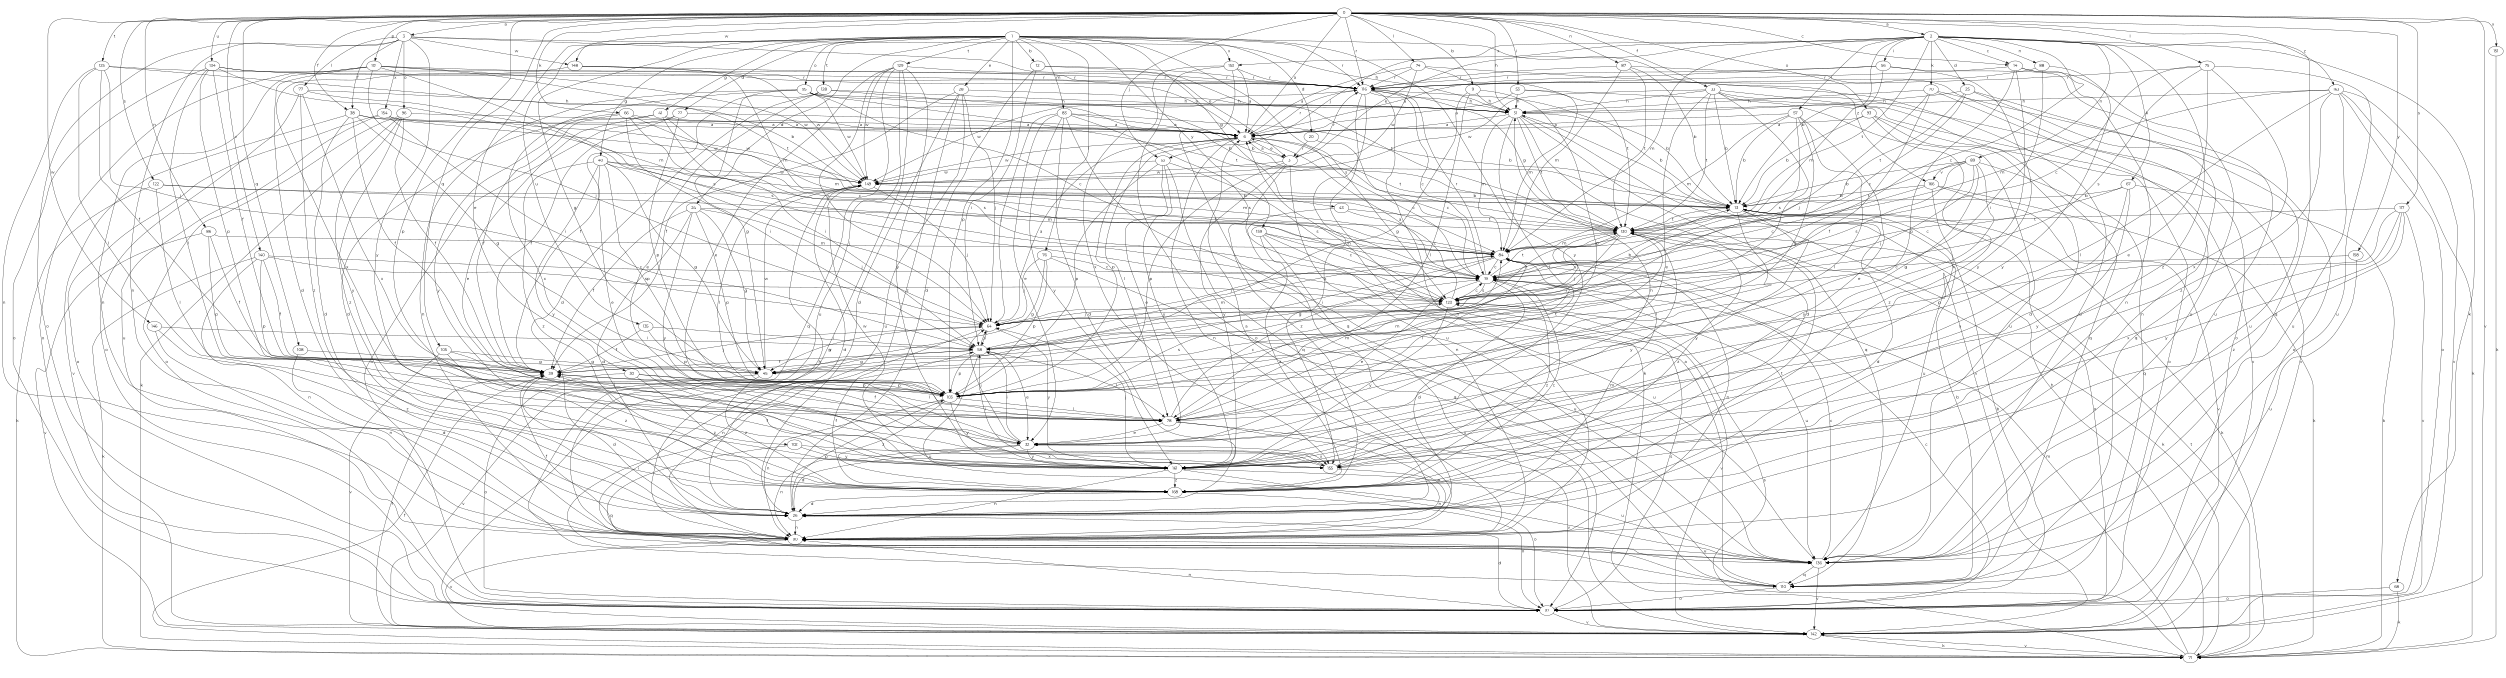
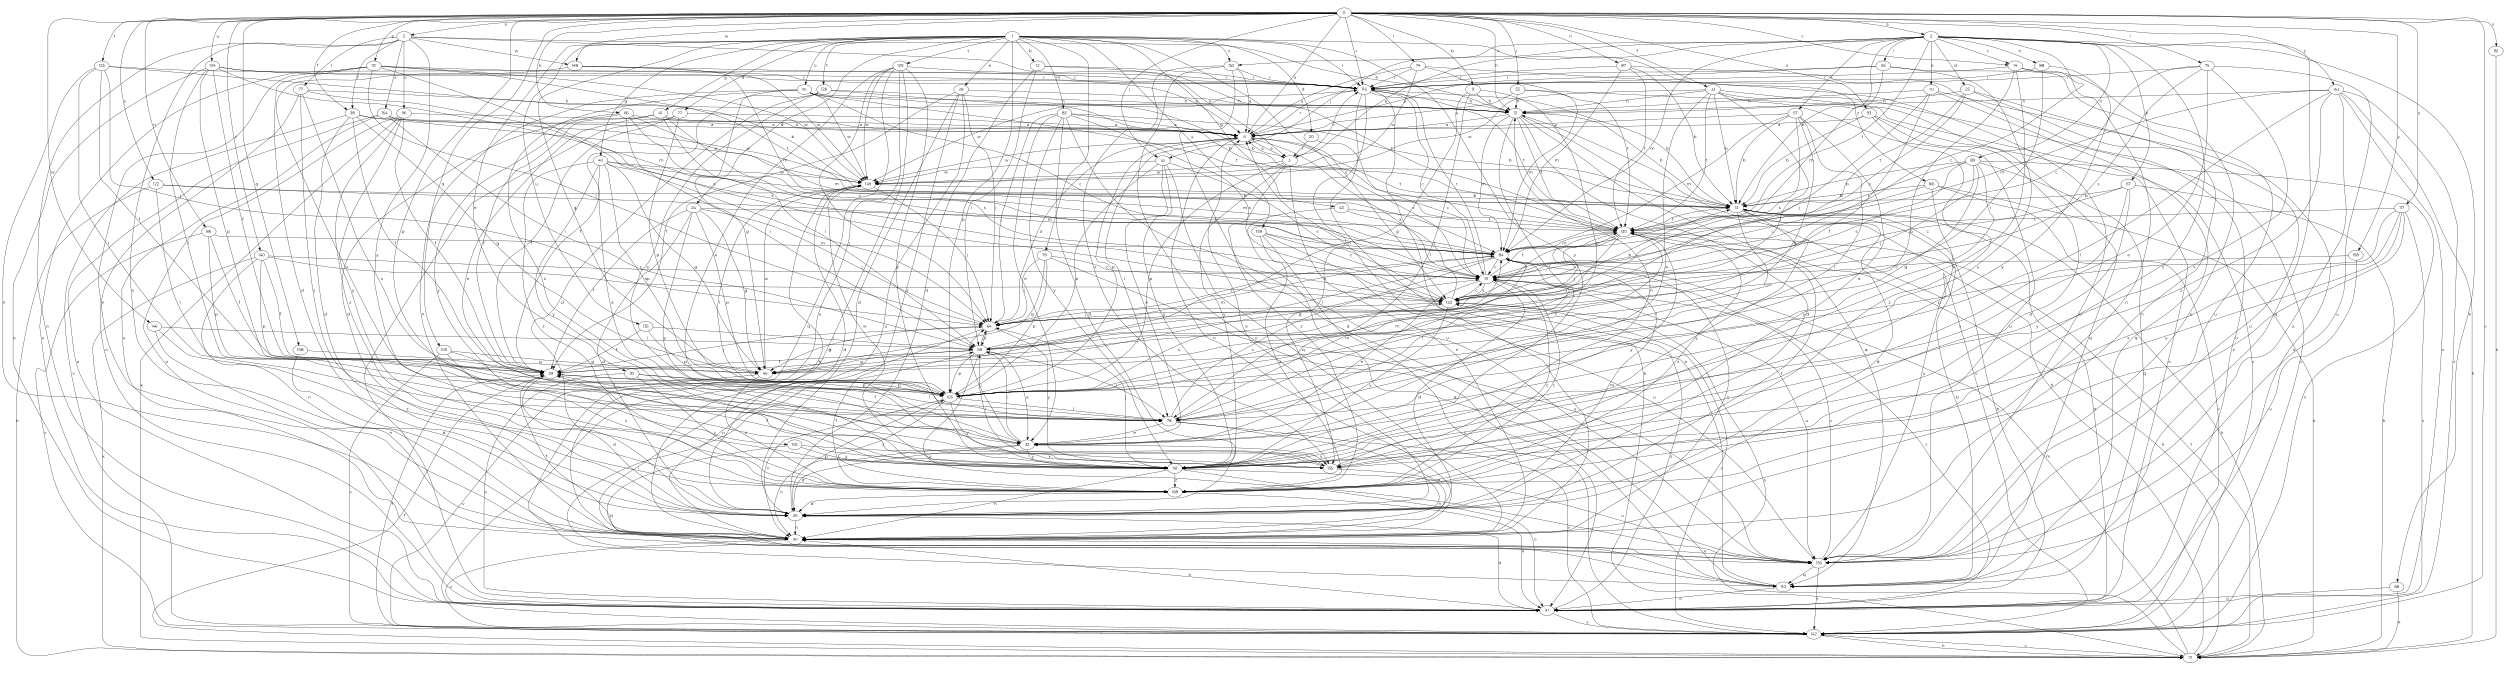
edge "116" -> "130": label "g" -> "t"
edge "89" -> "166": now "89" -> "142"
